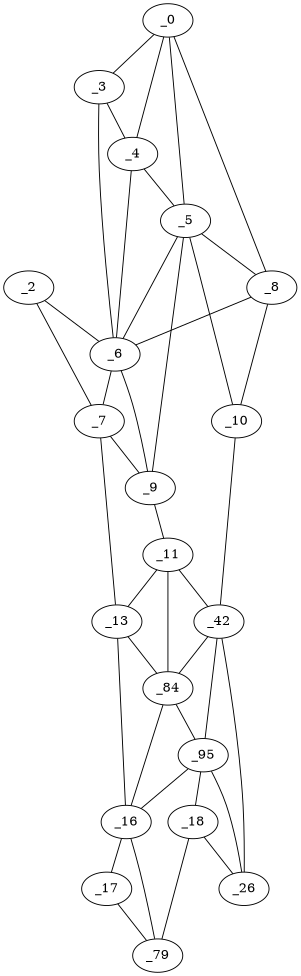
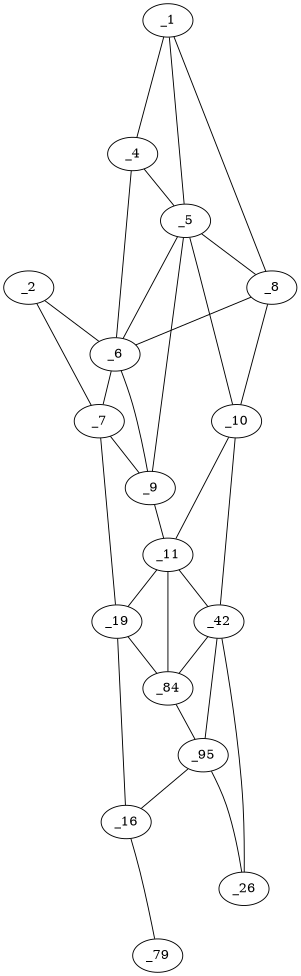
node "_0": label "_0" -> "_1"
node "_3": removed
edge "_10" -- "_11": added
node "_13": label "_13" -> "_19"
edge "_84" -- "_16": removed
node "_18": removed
node "_17": removed
